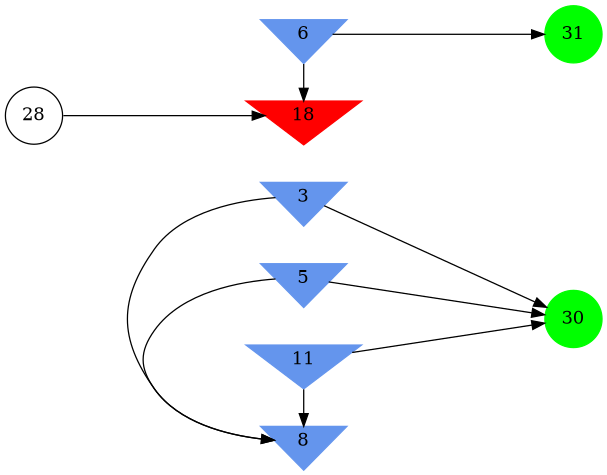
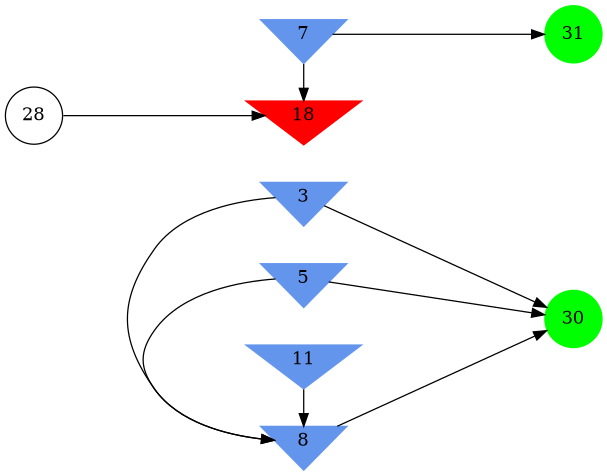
node "6": label "6" -> "7"
edge "11" -> "30": now "8" -> "30"
